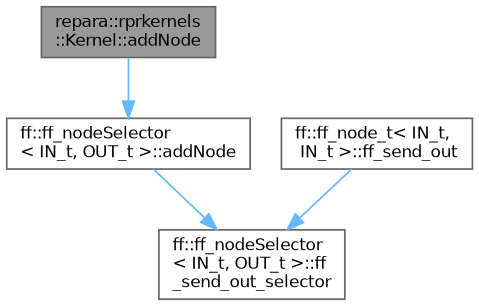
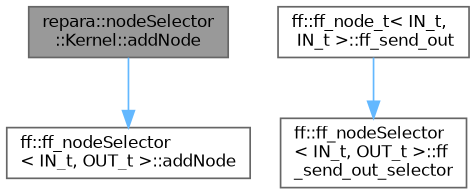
node "repara::rprkernels ::Kernel::addNode": label "repara::rprkernels ::Kernel::addNode" -> "repara::nodeSelector ::Kernel::addNode"
edge "ff::ff_nodeSelector < IN_t, OUT_t >::addNode" -> "ff::ff_nodeSelector < IN_t, OUT_t >::ff _send_out_selector": removed
